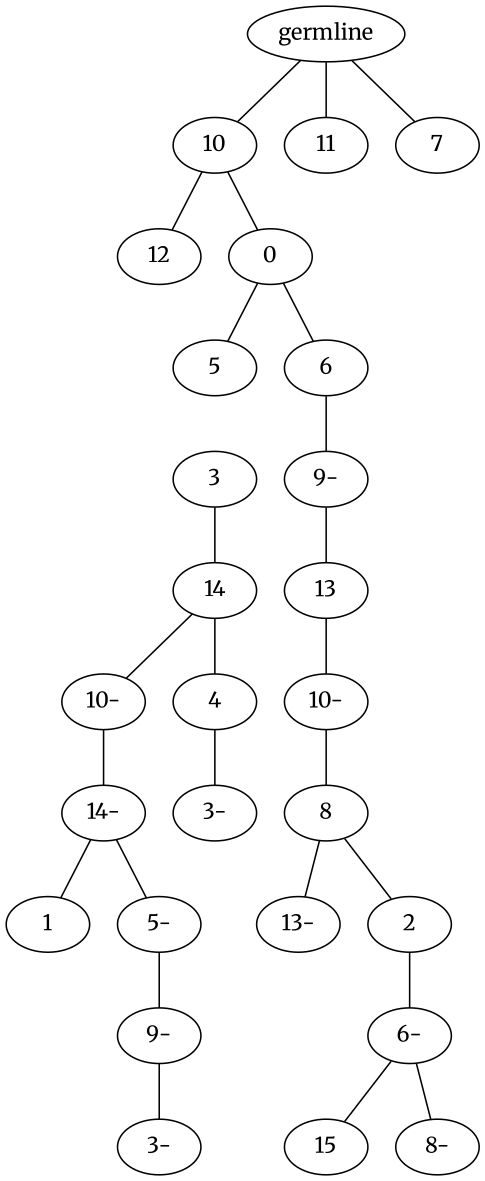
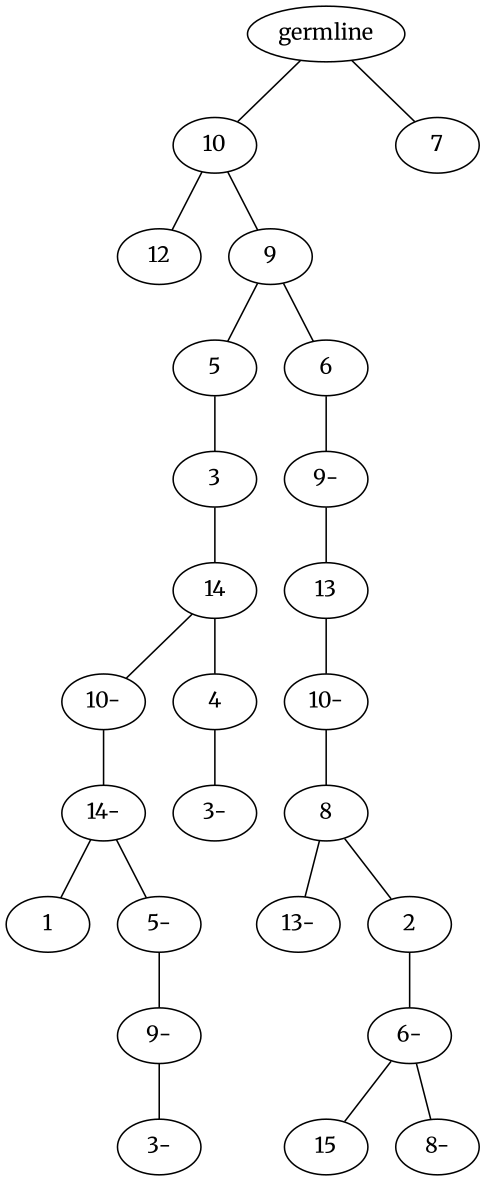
node "11": removed
node "0": label "0" -> "9"
edge "5" -- "3": added
